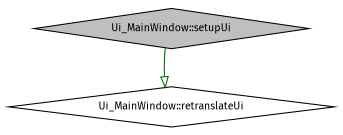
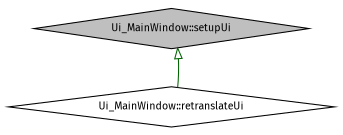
edge "Ui_MainWindow::setupUi" -> "Ui_MainWindow::retranslateUi": reversed
